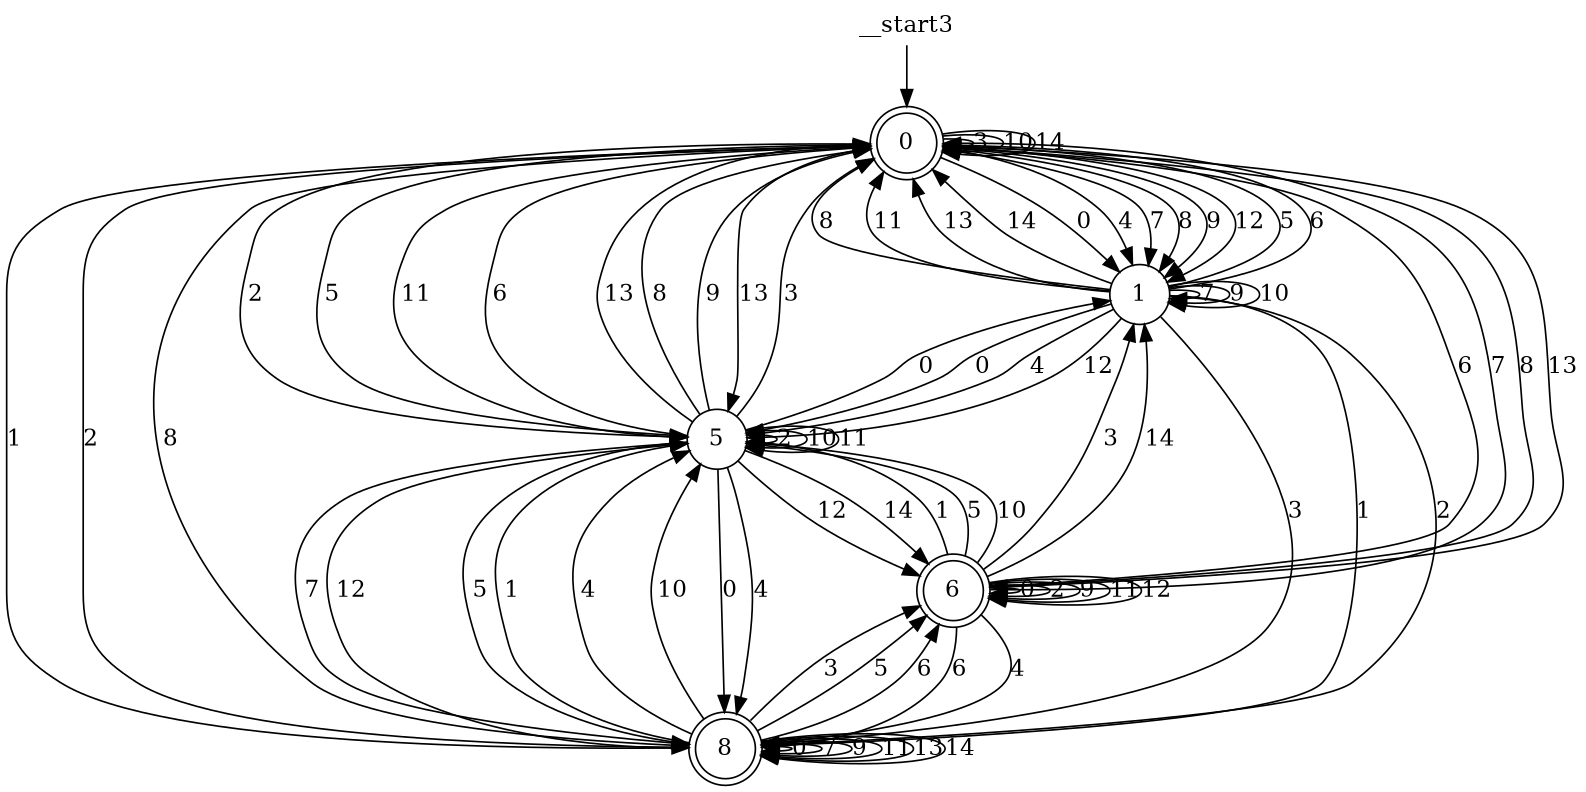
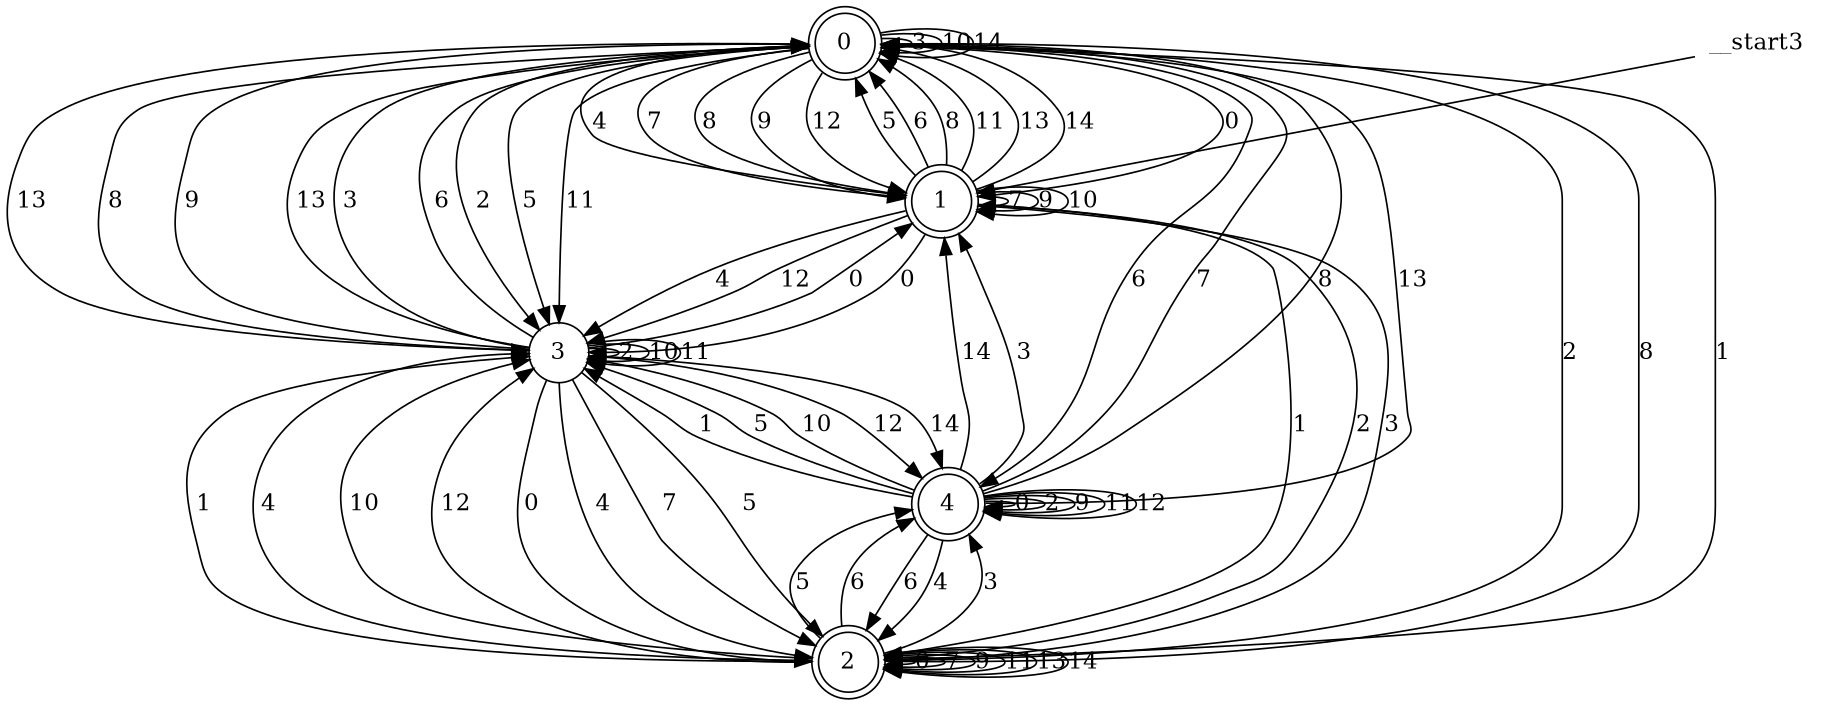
edge "__start3" -> "0": now "__start3" -> "1"
node "1": shape circle -> doublecircle
node "5": label "5" -> "3"
node "6": label "6" -> "4"
node "8": label "8" -> "2"
